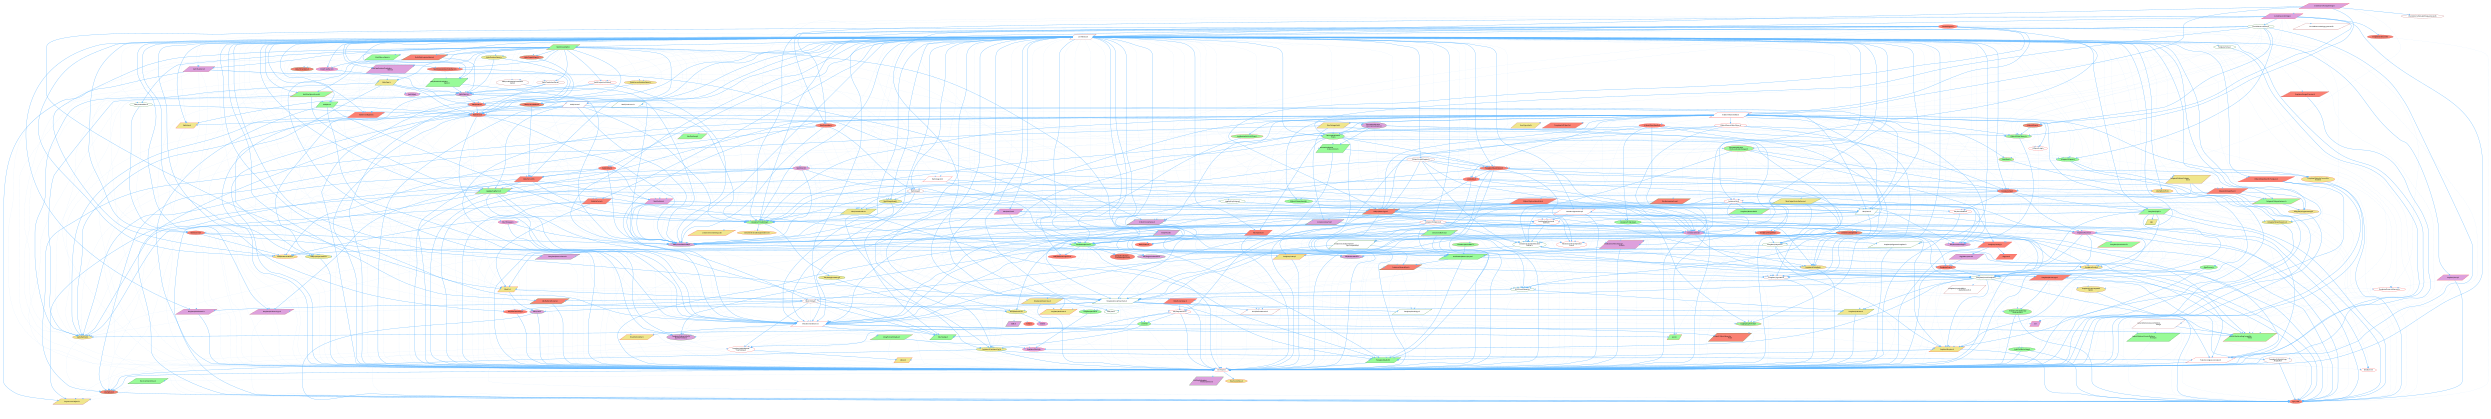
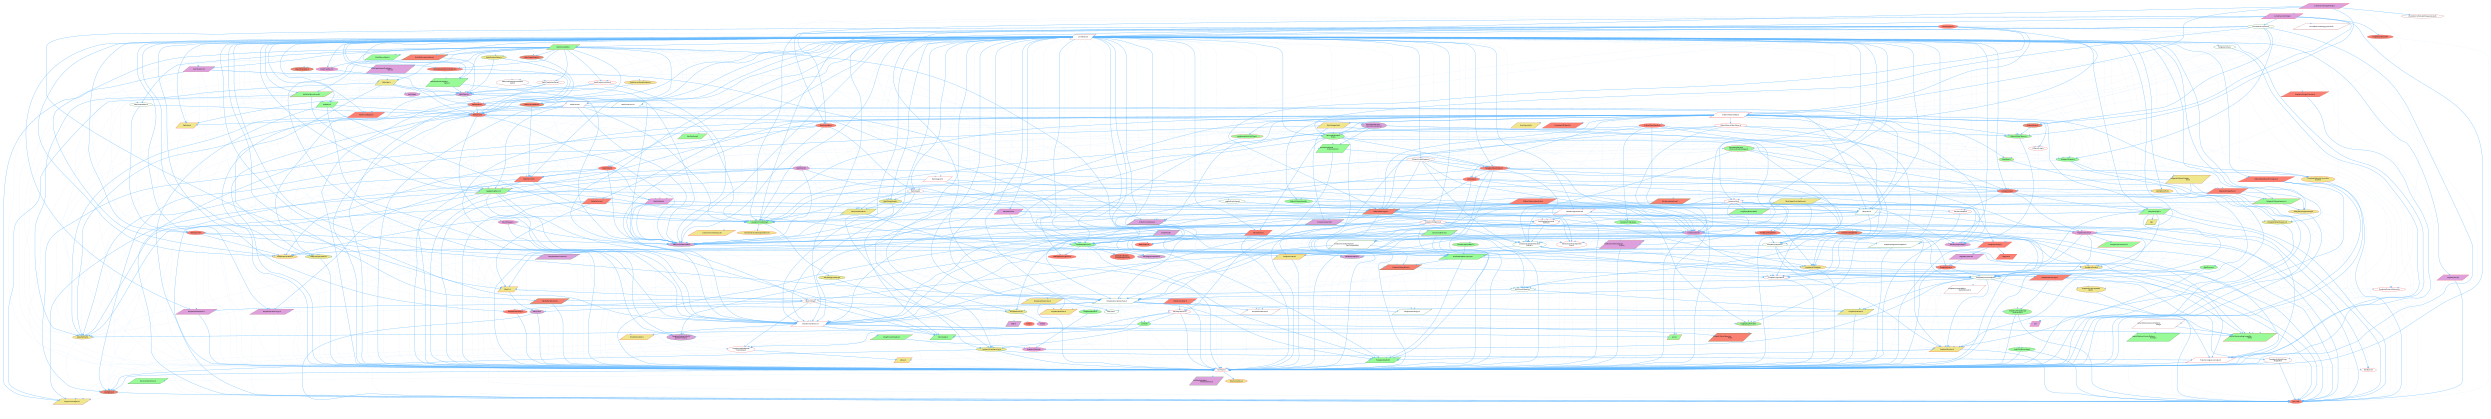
edge "Math/BoxSphereBounds.h" -> "Math/MathFwd.h": now "Math/BoxSphereBounds.h" -> "PreprocessorHelpers.h"
